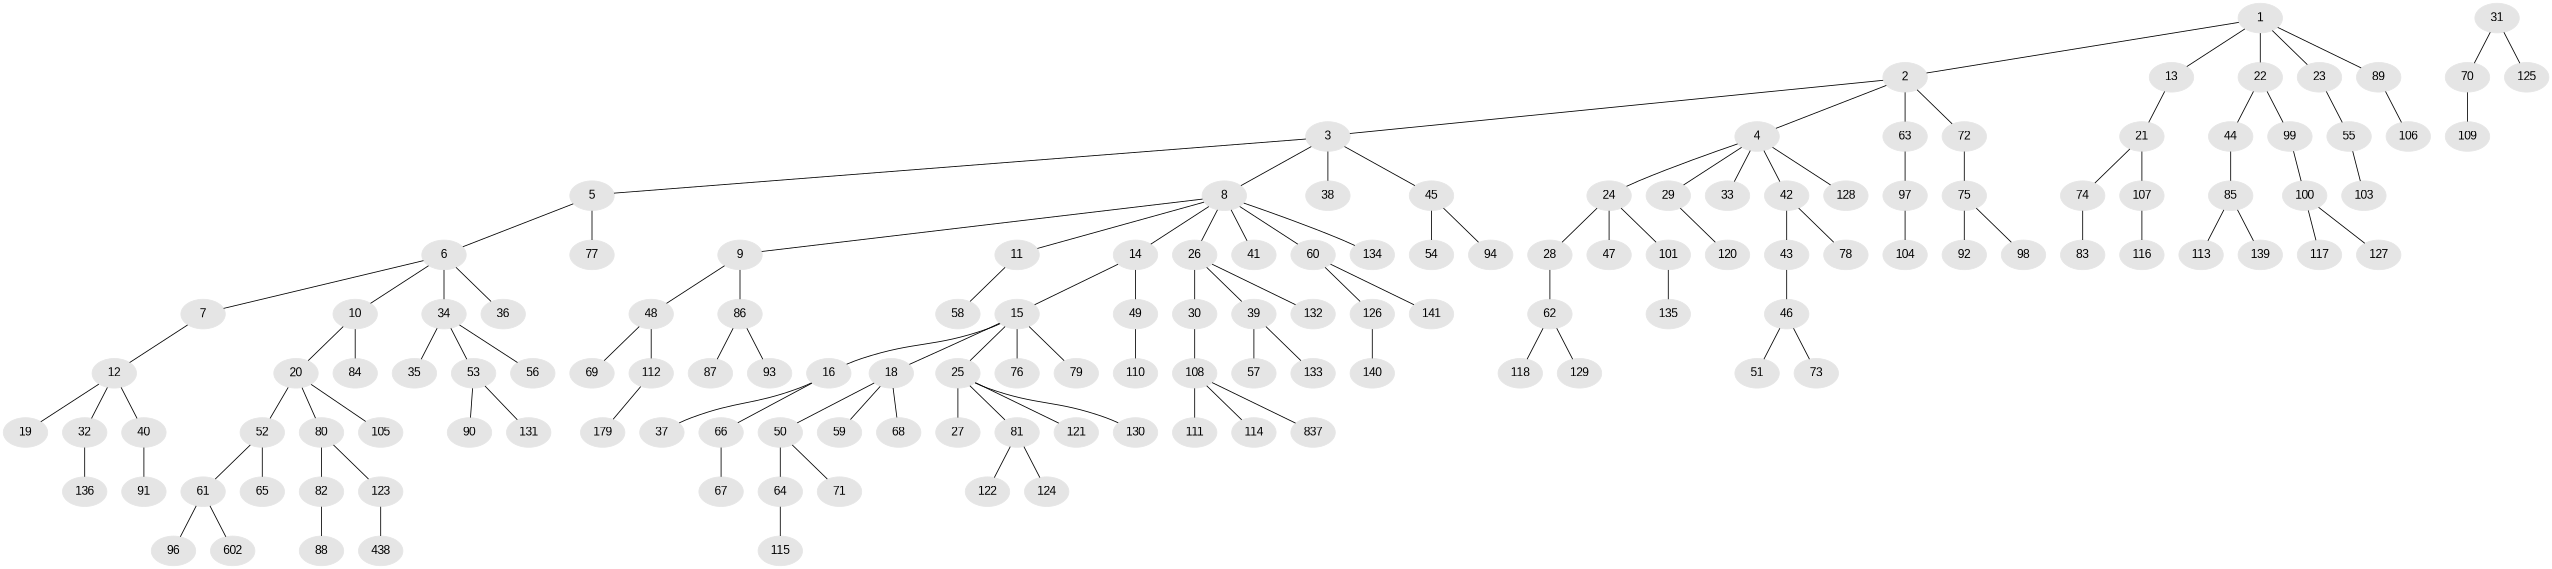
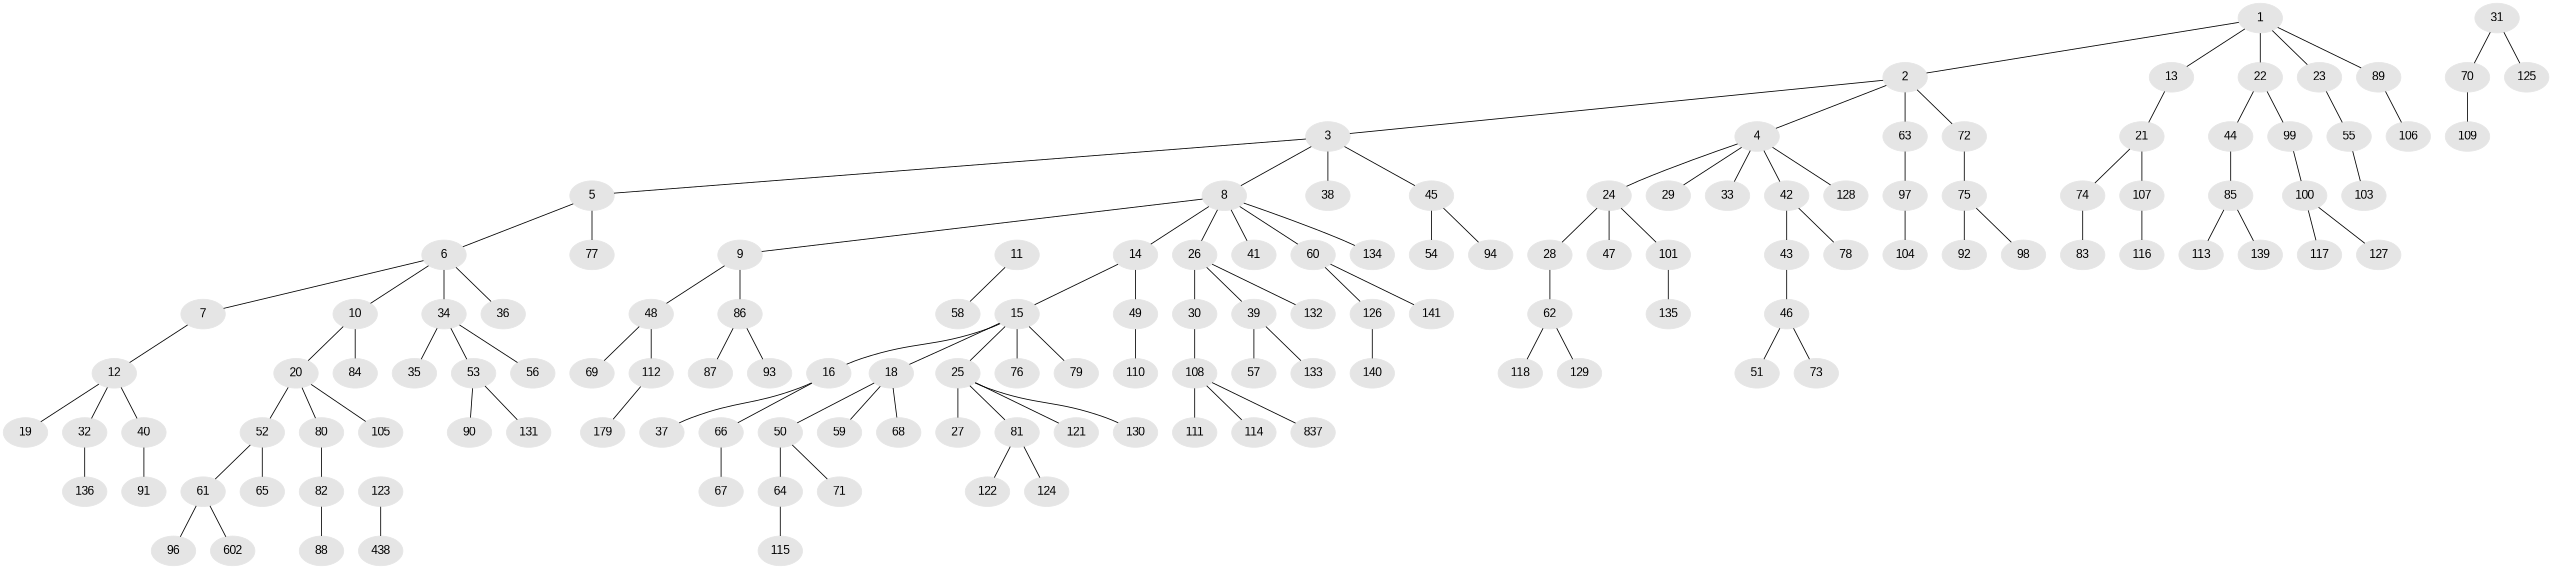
edge "8" -- "11": removed
node "120": removed
edge "80" -- "123": removed
